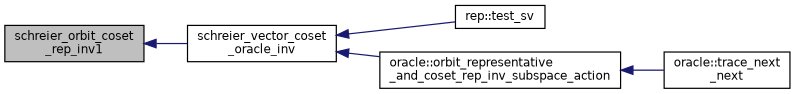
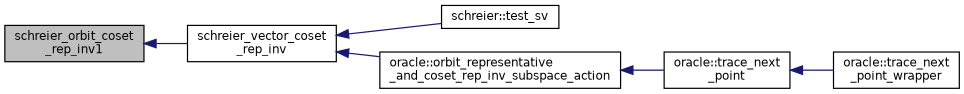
node "rep::test_sv": label "rep::test_sv" -> "schreier::test_sv"
node "schreier_vector_coset _oracle_inv": label "schreier_vector_coset _oracle_inv" -> "schreier_vector_coset _rep_inv"
node "oracle::trace_next _next": label "oracle::trace_next _next" -> "oracle::trace_next _point"
node "oracle::trace_next _point_wrapper": added
